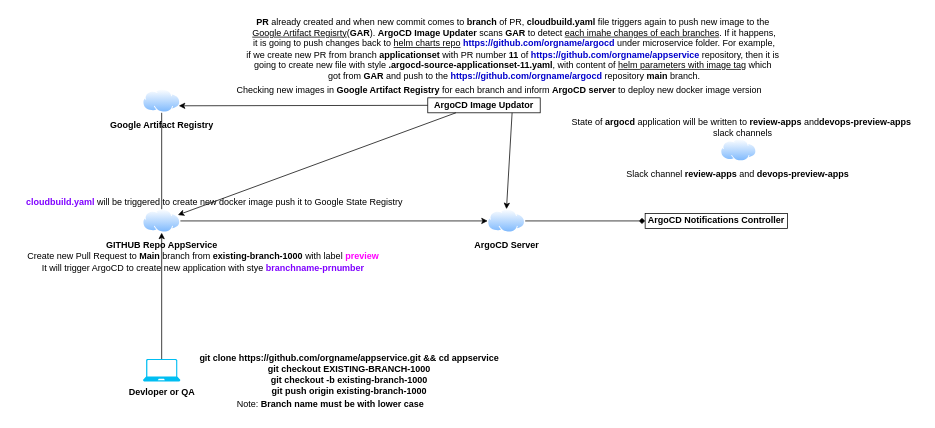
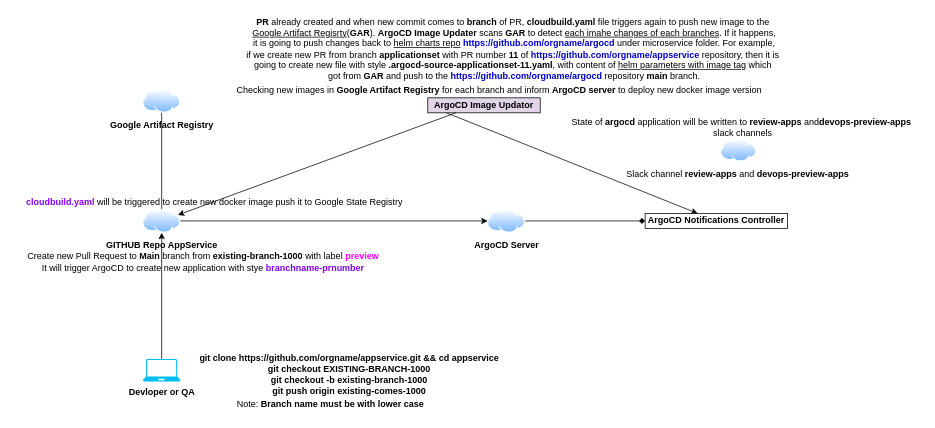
node "ArgoCD Image Updator": fillcolor #ffffff -> #e1d5e7
edge "ArgoCD Image Updator" -> "Google Artifact Registry": now "ArgoCD Image Updator" -> "ArgoCD Notifications Controller"
edge "ArgoCD Image Updator" -> "ArgoCD Server": removed
node "git clone https://github.com/orgname/appservice.git && cd appservice git checkout EXISTING-BRANCH-1000 git checkout -b existing-branch-1000 git push origin existing-branch-1000": label "git clone https://github.com/orgname/appservice.git && cd appservice git checkout EXISTING-BRANCH-1000 git checkout -b existing-branch-1000 git push origin existing-branch-1000" -> "git clone https://github.com/orgname/appservice.git && cd appservice git checkout EXISTING-BRANCH-1000 git checkout -b existing-branch-1000 git push origin existing-comes-1000"
